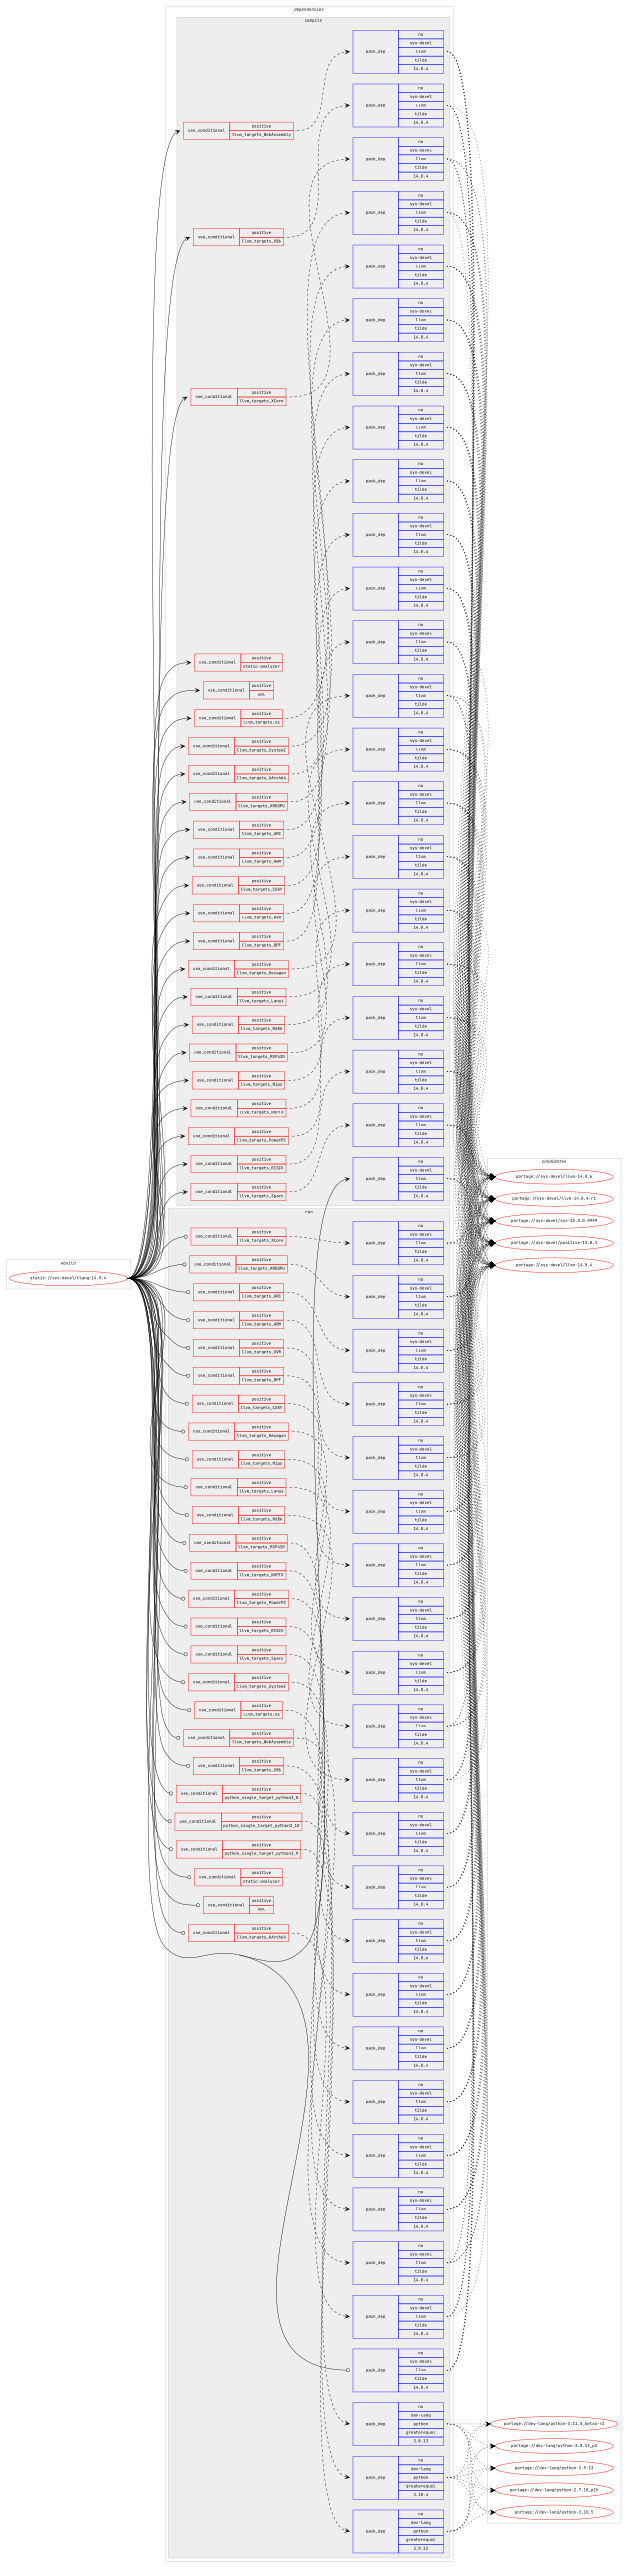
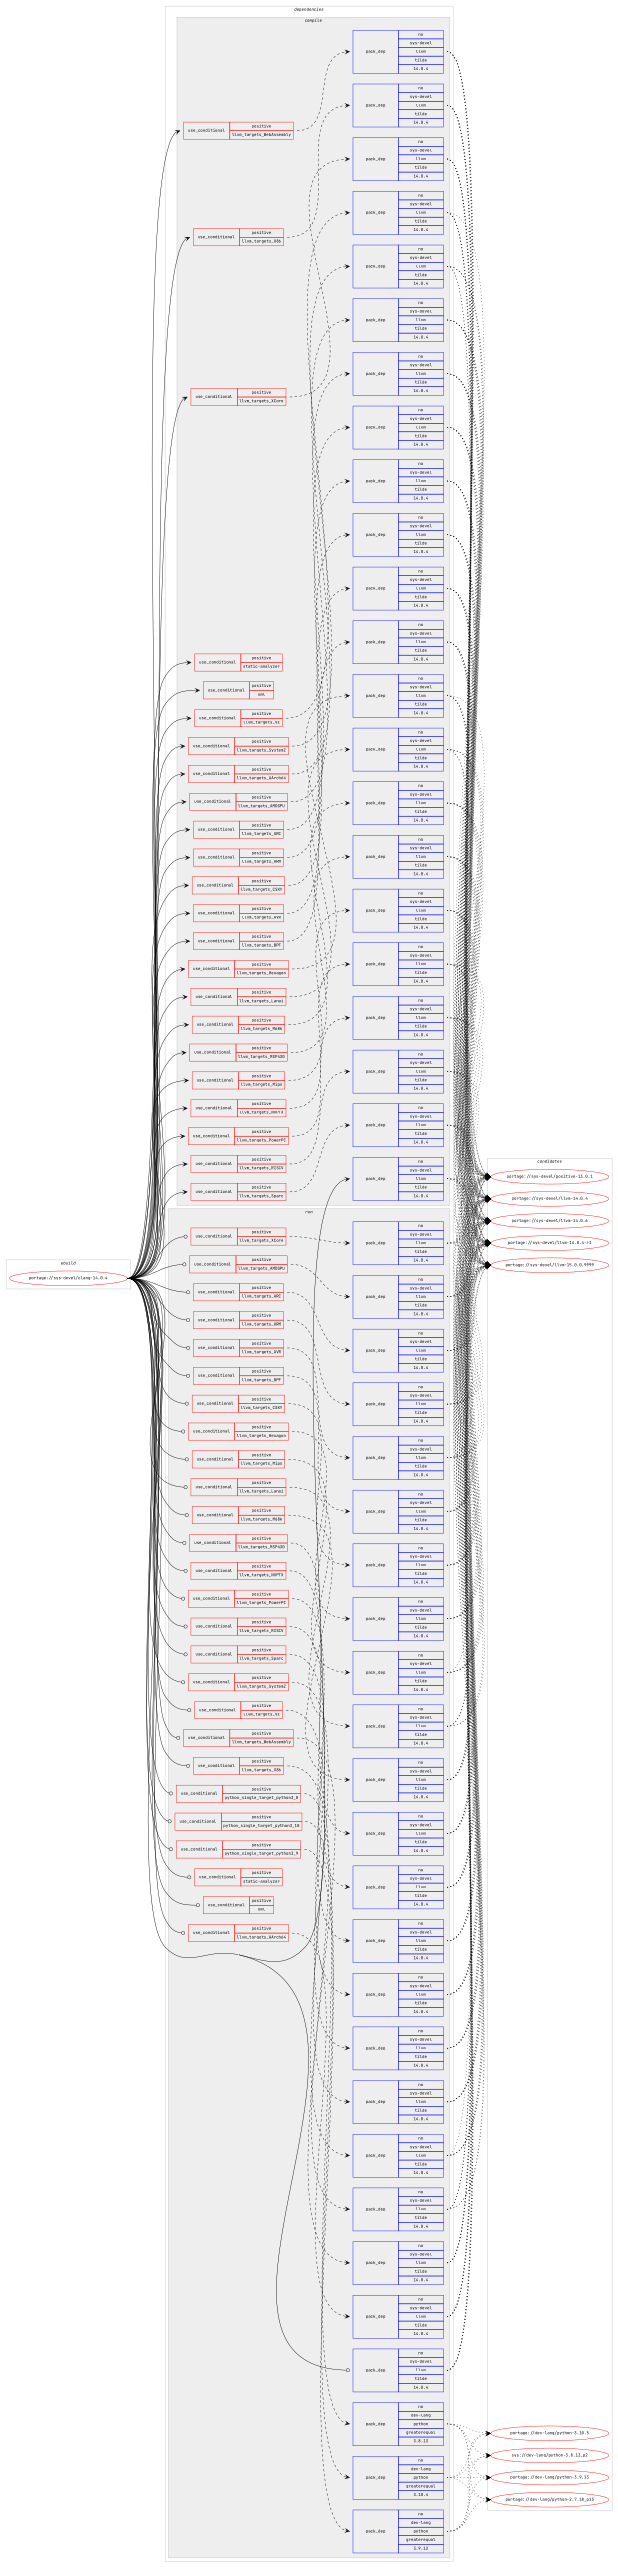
node "portage://sys-devel/sys-15.0.0.9999": label "portage://sys-devel/sys-15.0.0.9999" -> "portage://sys-devel/llvm-15.0.0.9999"
node "static://sys-devel/clang-14.0.4": label "static://sys-devel/clang-14.0.4" -> "portage://sys-devel/clang-14.0.4"
node "portage://dev-lang/python-3.11.0_beta4-r2": removed
node "portage://dev-lang/python-3.8.13_p2": label "portage://dev-lang/python-3.8.13_p2" -> "sys://dev-lang/python-3.8.13_p2"
